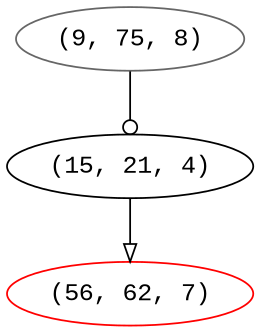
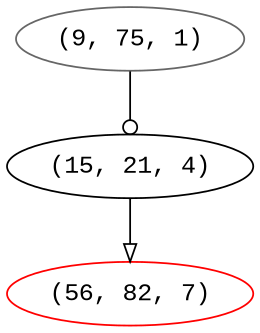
node "(9, 75, 8)": label "(9, 75, 8)" -> "(9, 75, 1)"
node "(56, 62, 7)": label "(56, 62, 7)" -> "(56, 82, 7)"
